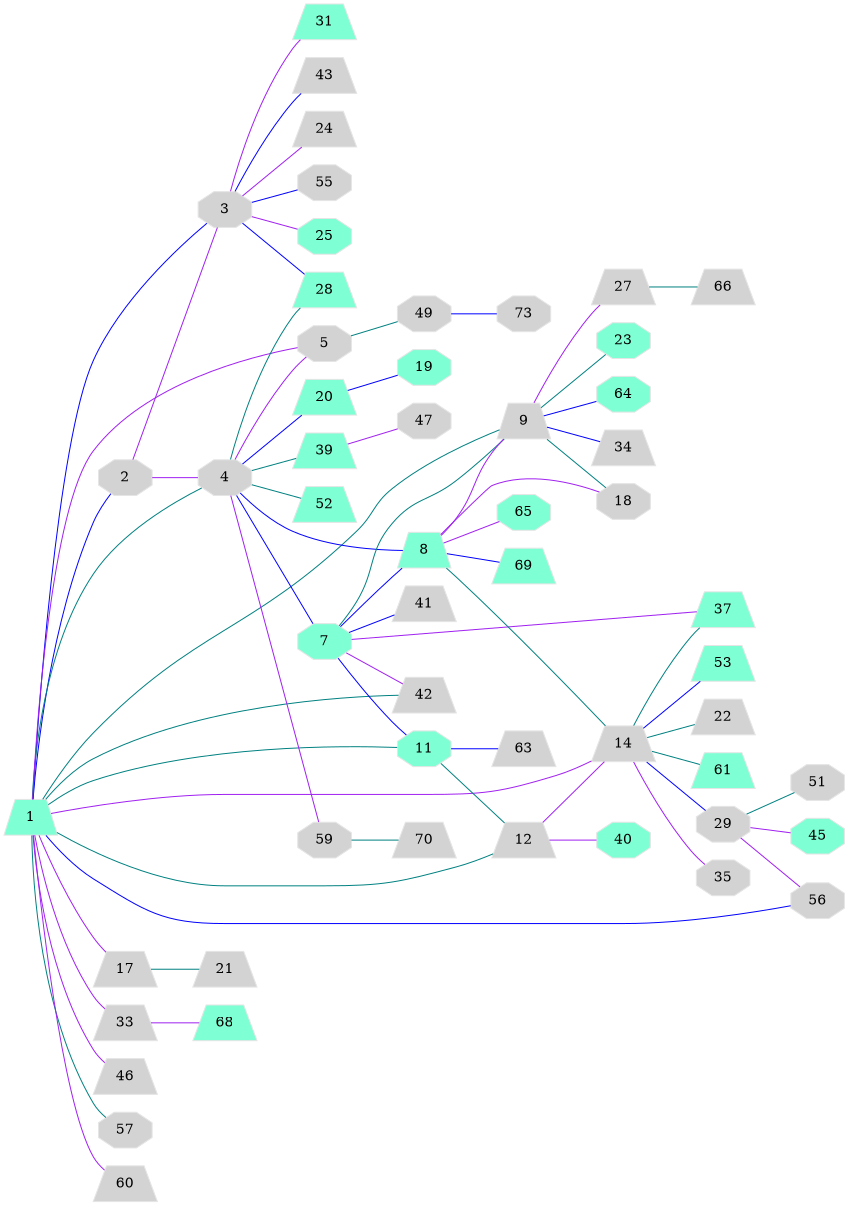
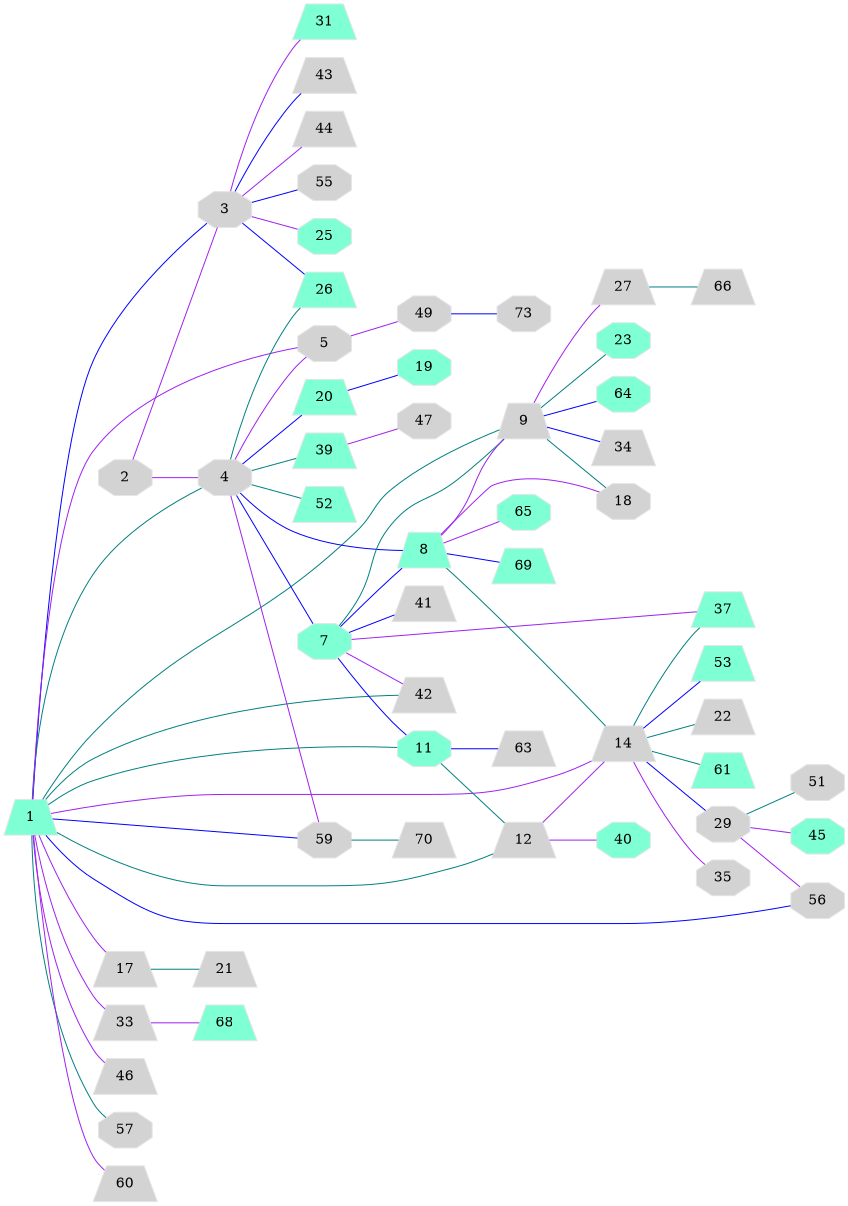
node "24": label "24" -> "44"
node "28": label "28" -> "26"
edge "49" -- "5": color teal -> purple
edge "2" -- "1": now "59" -- "1"
